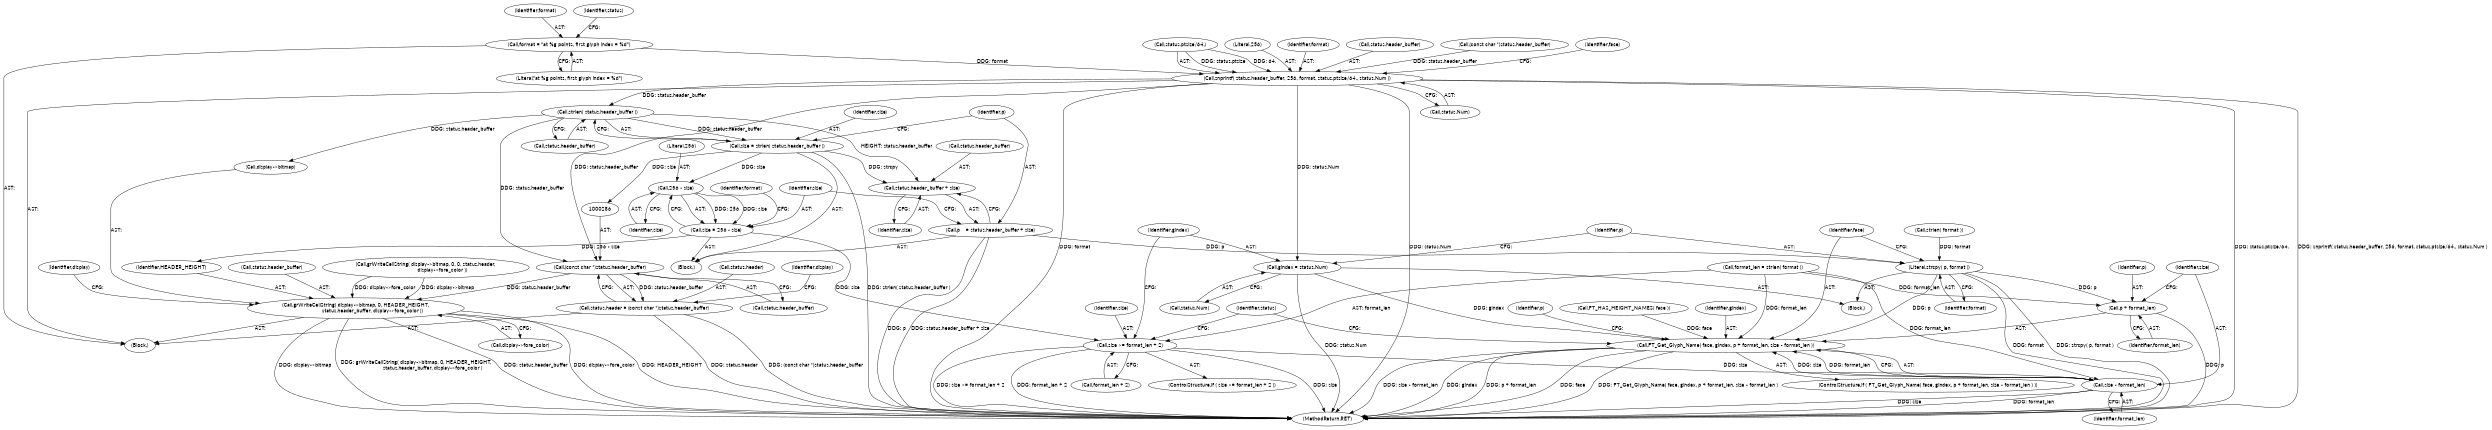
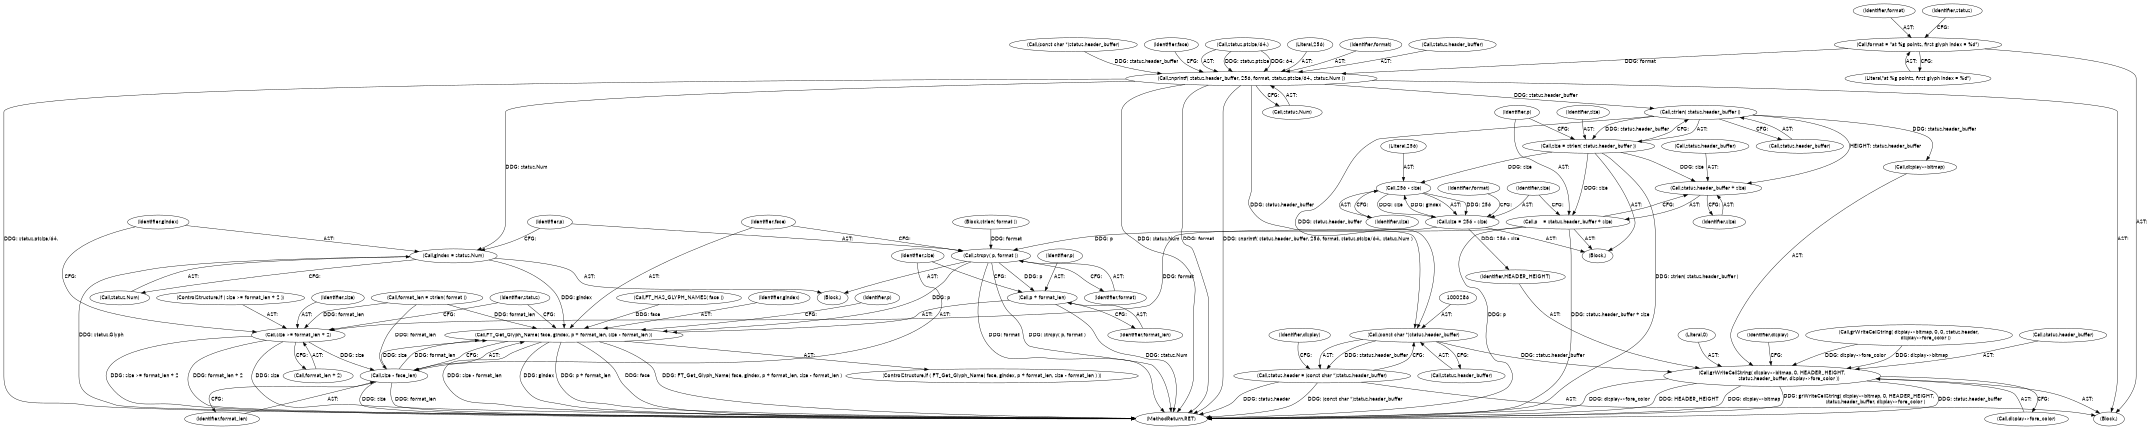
edge "(Call,size = strlen( status.header_buffer ))" -> "1000286": now "(Call,size = strlen( status.header_buffer ))" -> "(Call,p    = status.header_buffer + size)"
edge "(Call,size = strlen( status.header_buffer ))" -> "(Call,status.header_buffer + size)": label "DDG: strcpy" -> "DDG: size"
edge "(Call,size = 256 - size)" -> "(Call,256 - size)": label "CFG: " -> "DDG: gindex"
node "(Call,strlen( format ))": label "(Call,strlen( format ))" -> "(Block,strlen( format ))"
node "(Call,status.header)": removed
node "(Literal,strcpy( p, format ))": label "(Literal,strcpy( p, format ))" -> "(Call,strcpy( p, format ))"
edge "(Call,size = 256 - size)" -> "(Call,size >= format_len + 2)": label "DDG: size" -> "DDG: format"
edge "(Call,format_len = strlen( format ))" -> "(Call,p + format_len)": removed, label "DDG: format_len"
edge "(Call,format_len = strlen( format ))" -> "(Call,size >= format_len + 2)": label "AST: format_len" -> "DDG: format_len"
node "(Call,FT_HAS_HEIGHT_NAMES( face ))": label "(Call,FT_HAS_HEIGHT_NAMES( face ))" -> "(Call,FT_HAS_GLYPH_NAMES( face ))"
node "(Literal,0)": added
edge "(Call,gindex = status.Num)" -> "(MethodReturn,RET)": label "DDG: status.Num" -> "DDG: status.Glyph"
edge "(Call,size >= format_len + 2)" -> "(ControlStructure,if ( size >= format_len + 2 ))": reversed
edge "(Call,p + format_len)" -> "(MethodReturn,RET)": label "DDG: p" -> "DDG: status.Num"
node "(Call,size - format_len)": label "(Call,size - format_len)" -> "(Call,size - face_len)"
